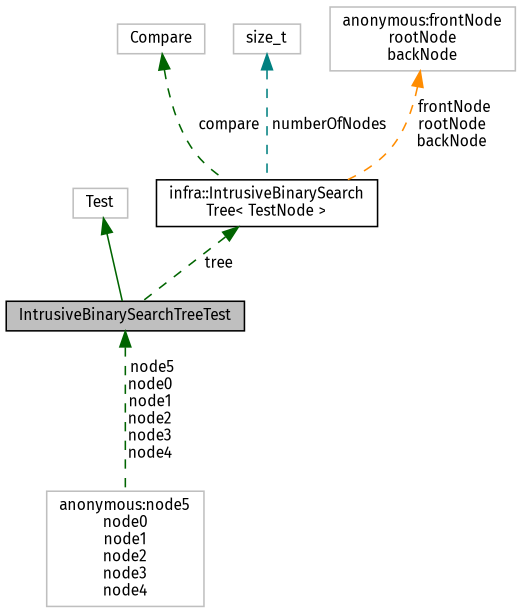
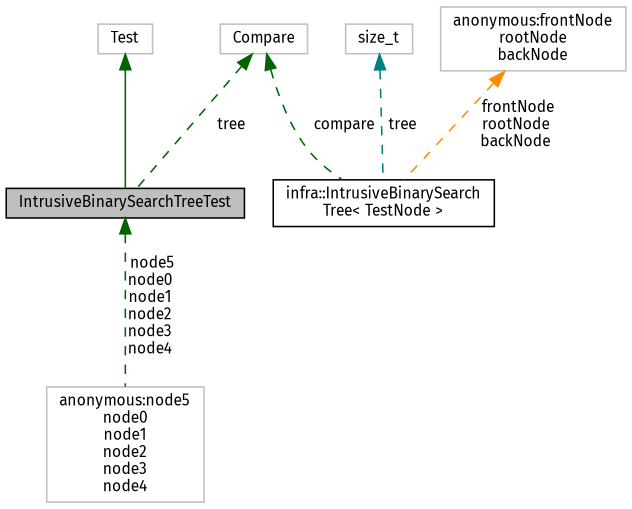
edge "infra::IntrusiveBinarySearch Tree< TestNode >" -> "size_t": label " numberOfNodes" -> " tree"
edge "IntrusiveBinarySearchTreeTest" -> "infra::IntrusiveBinarySearch Tree< TestNode >": now "IntrusiveBinarySearchTreeTest" -> "Compare"
